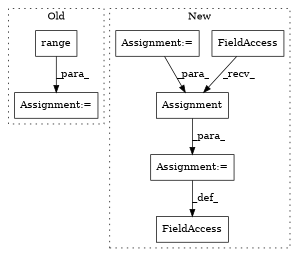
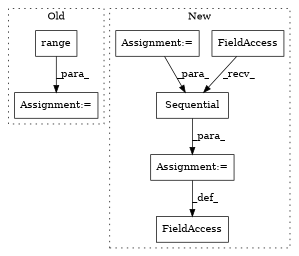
node "Assignment": label "Assignment" -> "Sequential"
